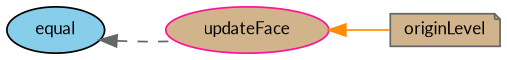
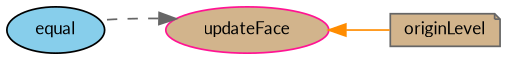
edge "updateFace" -> "equal": reversed
